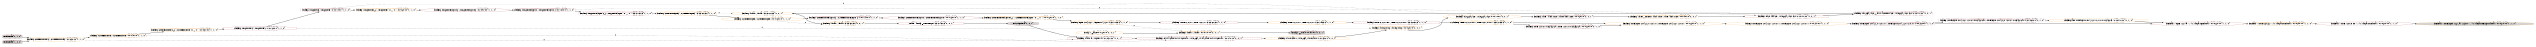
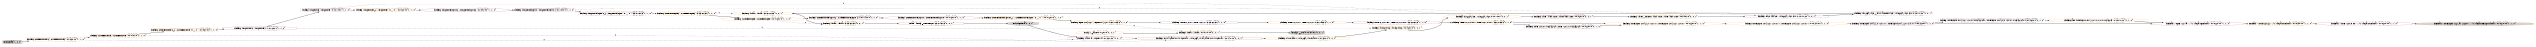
node "testTimeDate['0', '1', '0']": removed
